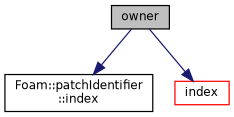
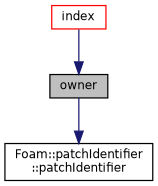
edge "owner" -> "index": reversed
node "Foam::patchIdentifier ::index": label "Foam::patchIdentifier ::index" -> "Foam::patchIdentifier ::patchIdentifier"
